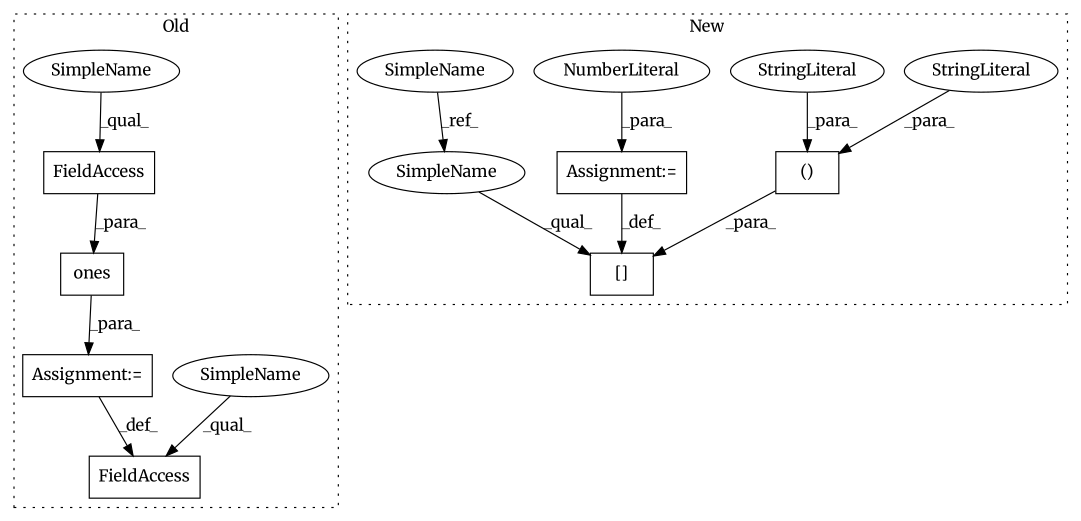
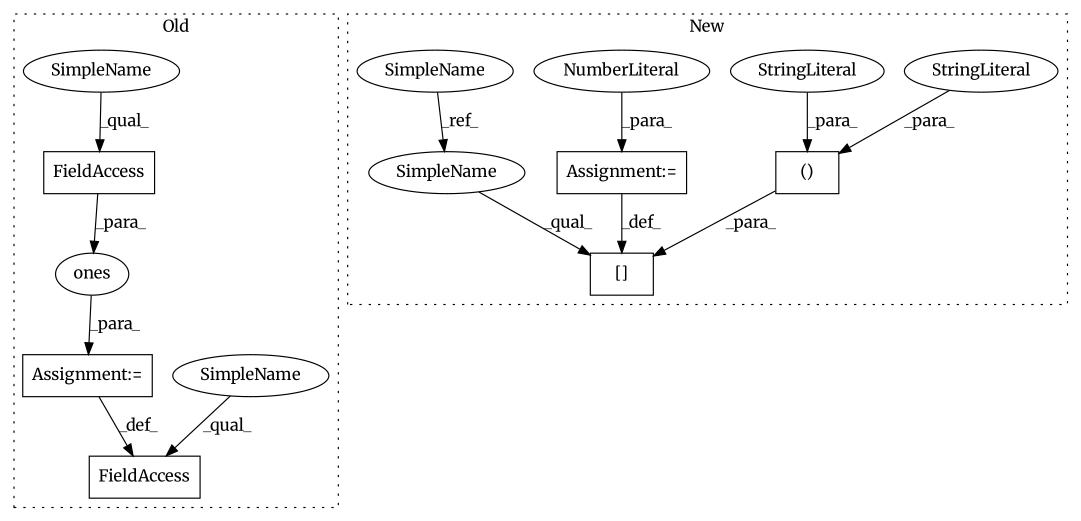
node "ones": shape box -> ellipse
